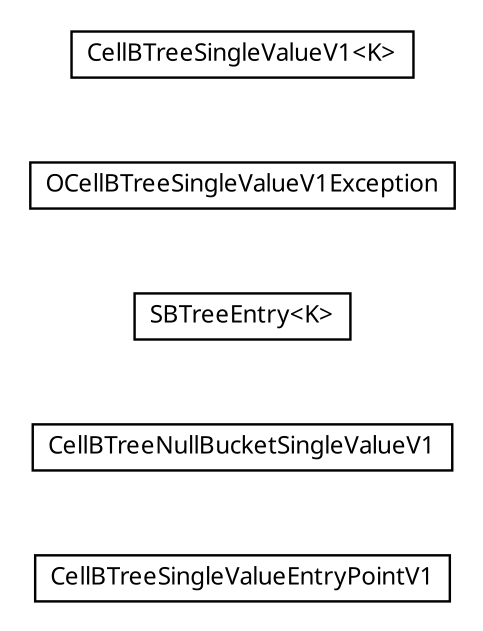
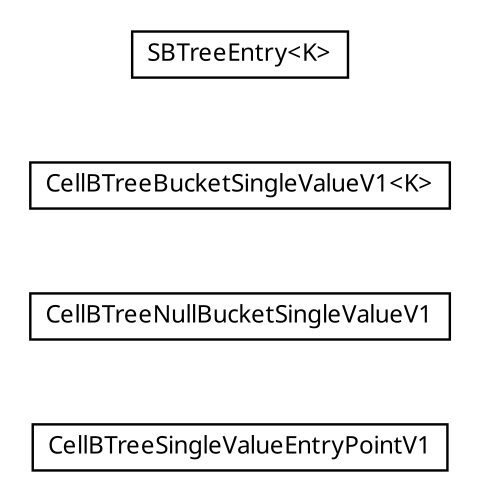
node "CellBTreeSingleValueV1<K>": removed
node "CellBTreeBucketSingleValueV1<K>": added
node "OCellBTreeSingleValueV1Exception": removed
